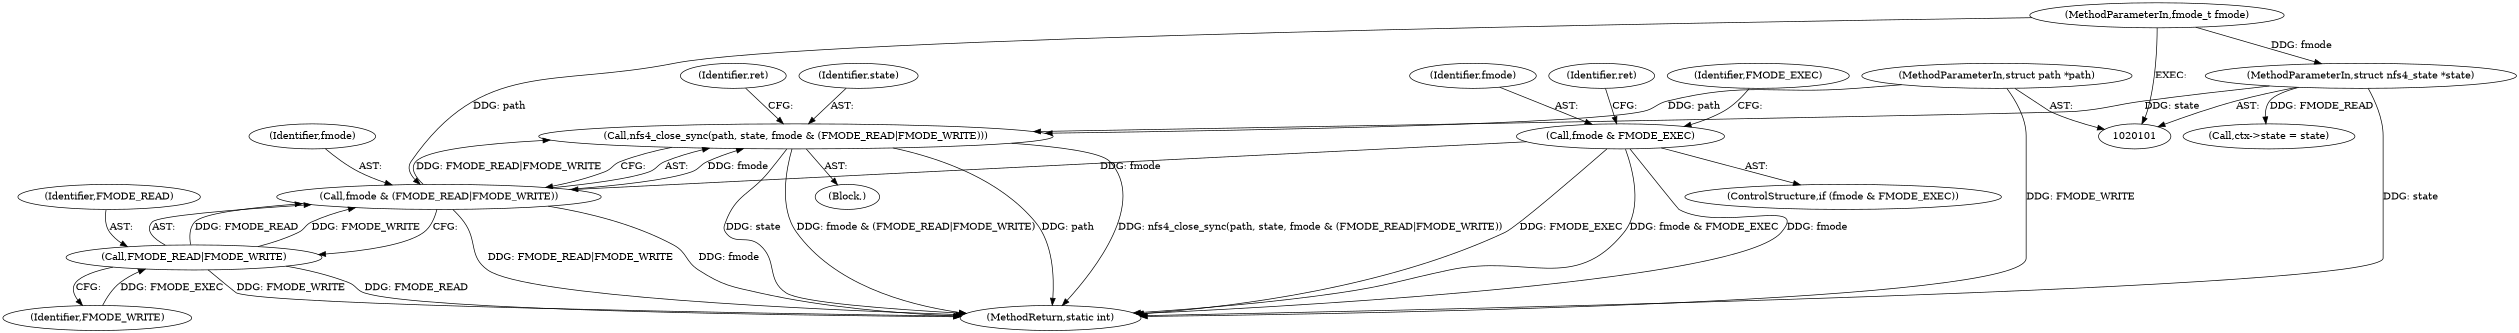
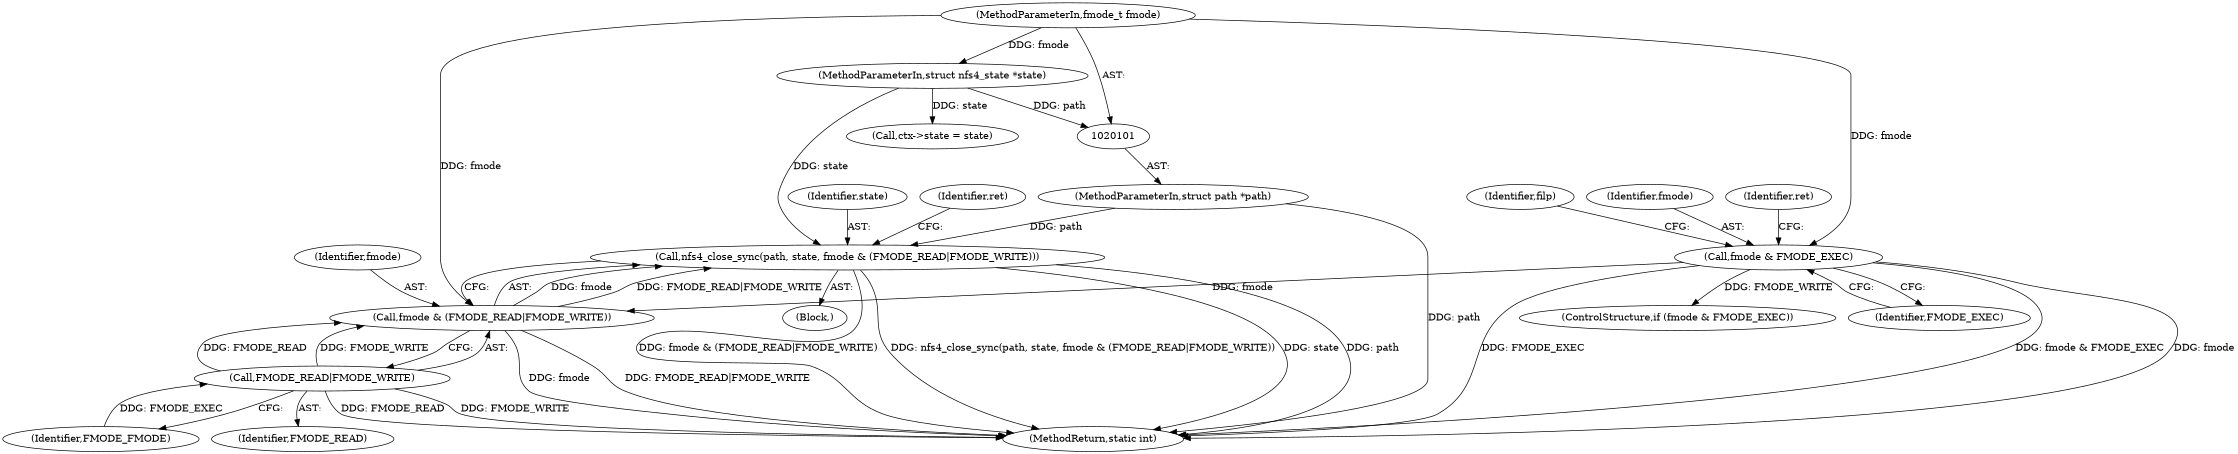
edge "(MethodParameterIn,fmode_t fmode)" -> "(Call,fmode & FMODE_EXEC)": added, label "DDG: fmode"
edge "(MethodParameterIn,fmode_t fmode)" -> "1020101": label "EXEC: " -> "AST: "
edge "(MethodParameterIn,fmode_t fmode)" -> "(Call,fmode & (FMODE_READ|FMODE_WRITE))": label "DDG: path" -> "DDG: fmode"
edge "(MethodParameterIn,struct nfs4_state *state)" -> "1020101": label "AST: " -> "DDG: path"
edge "(MethodParameterIn,struct nfs4_state *state)" -> "(Call,ctx->state = state)": label "DDG: FMODE_READ" -> "DDG: state"
edge "(MethodParameterIn,struct path *path)" -> "1020101": reversed
edge "(Call,fmode & FMODE_EXEC)" -> "(ControlStructure,if (fmode & FMODE_EXEC))": label "AST: " -> "DDG: FMODE_WRITE"
node "(Identifier,filp)": added
edge "(MethodParameterIn,struct path *path)" -> "(MethodReturn,static int)": label "DDG: FMODE_WRITE" -> "DDG: path"
edge "(Identifier,FMODE_READ)" -> "(Call,FMODE_READ|FMODE_WRITE)": reversed
edge "(Call,fmode & FMODE_EXEC)" -> "(Identifier,FMODE_EXEC)": added, label "CFG:"
edge "(MethodParameterIn,struct nfs4_state *state)" -> "(MethodReturn,static int)": removed, label "DDG: state"
node "(Identifier,FMODE_WRITE)": label "(Identifier,FMODE_WRITE)" -> "(Identifier,FMODE_FMODE)"
